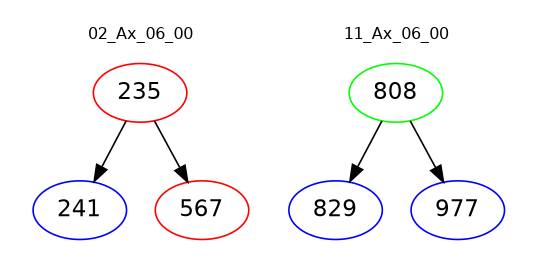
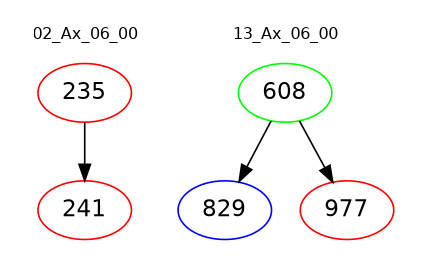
cluster "11_Ax_06_00": label "11_Ax_06_00" -> "13_Ax_06_00"
node "808": label "808" -> "608"
node "241": color blue -> red
node "567": removed
node "977": color blue -> red
